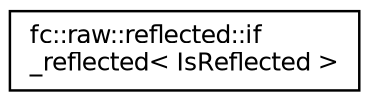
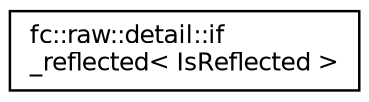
node "fc::raw::reflected::if _reflected< IsReflected >": label "fc::raw::reflected::if _reflected< IsReflected >" -> "fc::raw::detail::if _reflected< IsReflected >"
